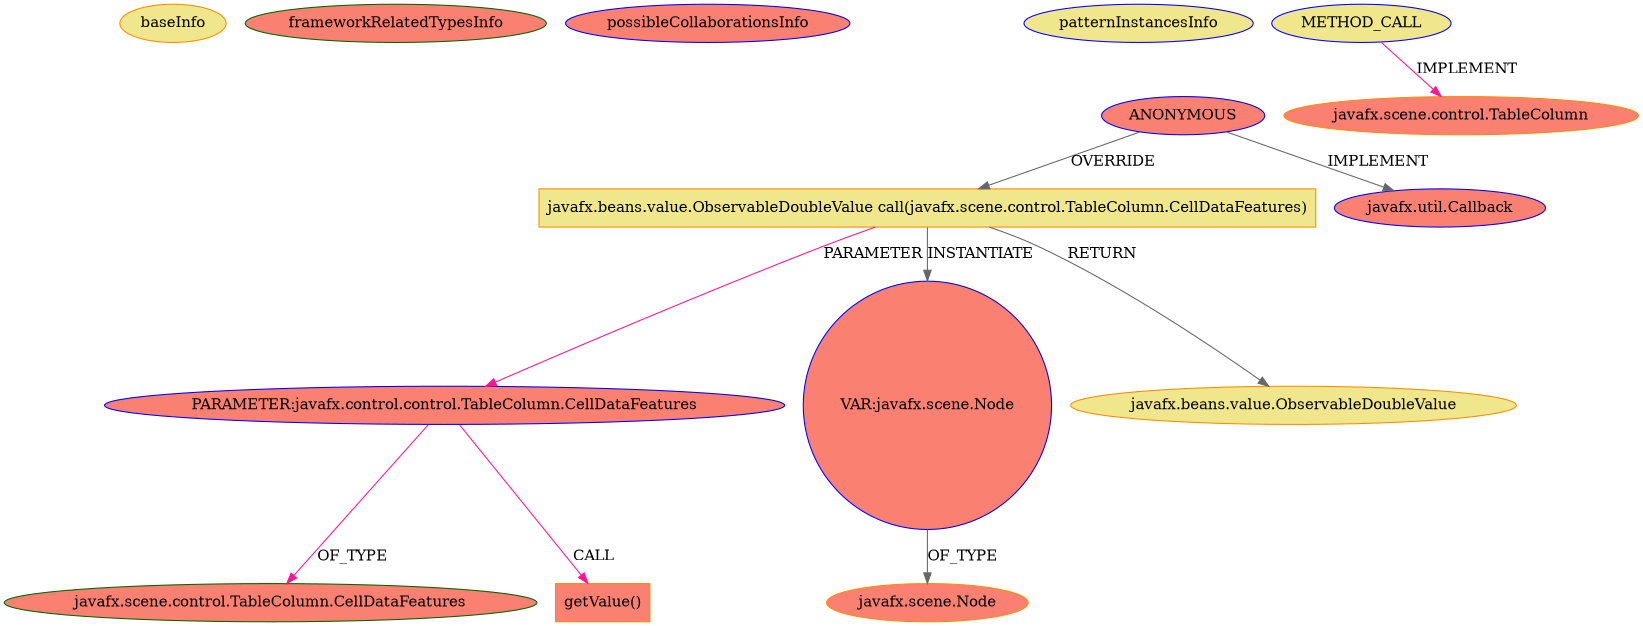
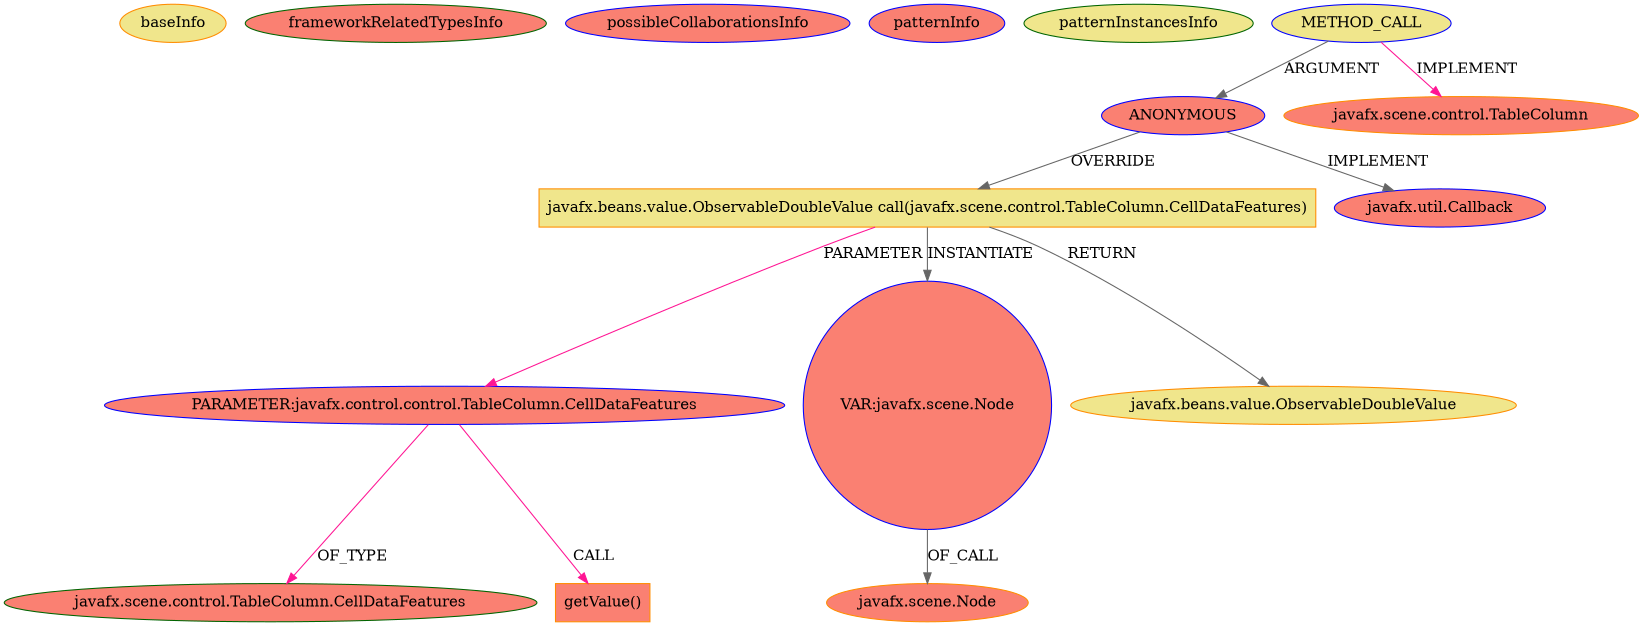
node "patternInfo": added
node "patternInstancesInfo": color blue -> darkgreen
edge "METHOD_CALL" -> "ANONYMOUS": added, label "ARGUMENT"
edge "VAR:javafx.scene.Node" -> "javafx.scene.Node": label "OF_TYPE" -> "OF_CALL"
